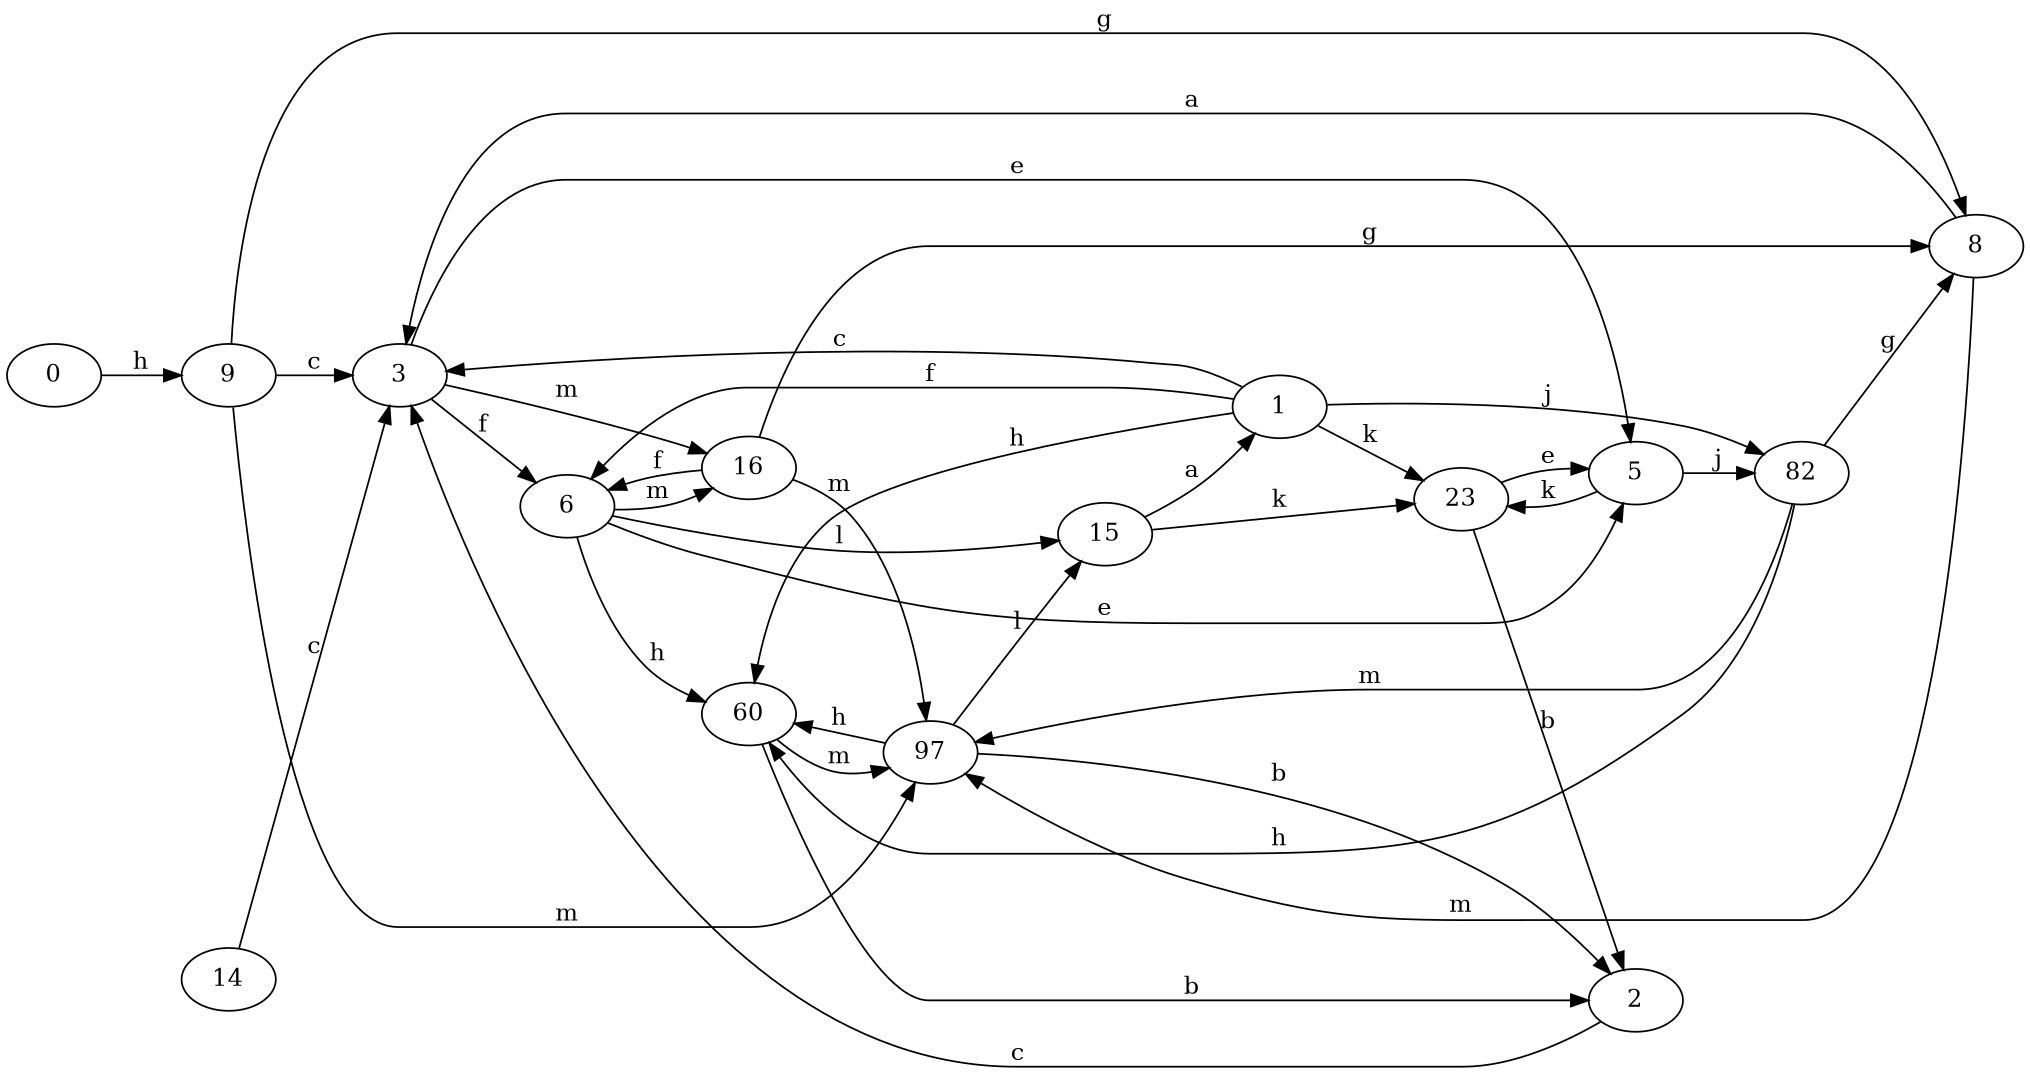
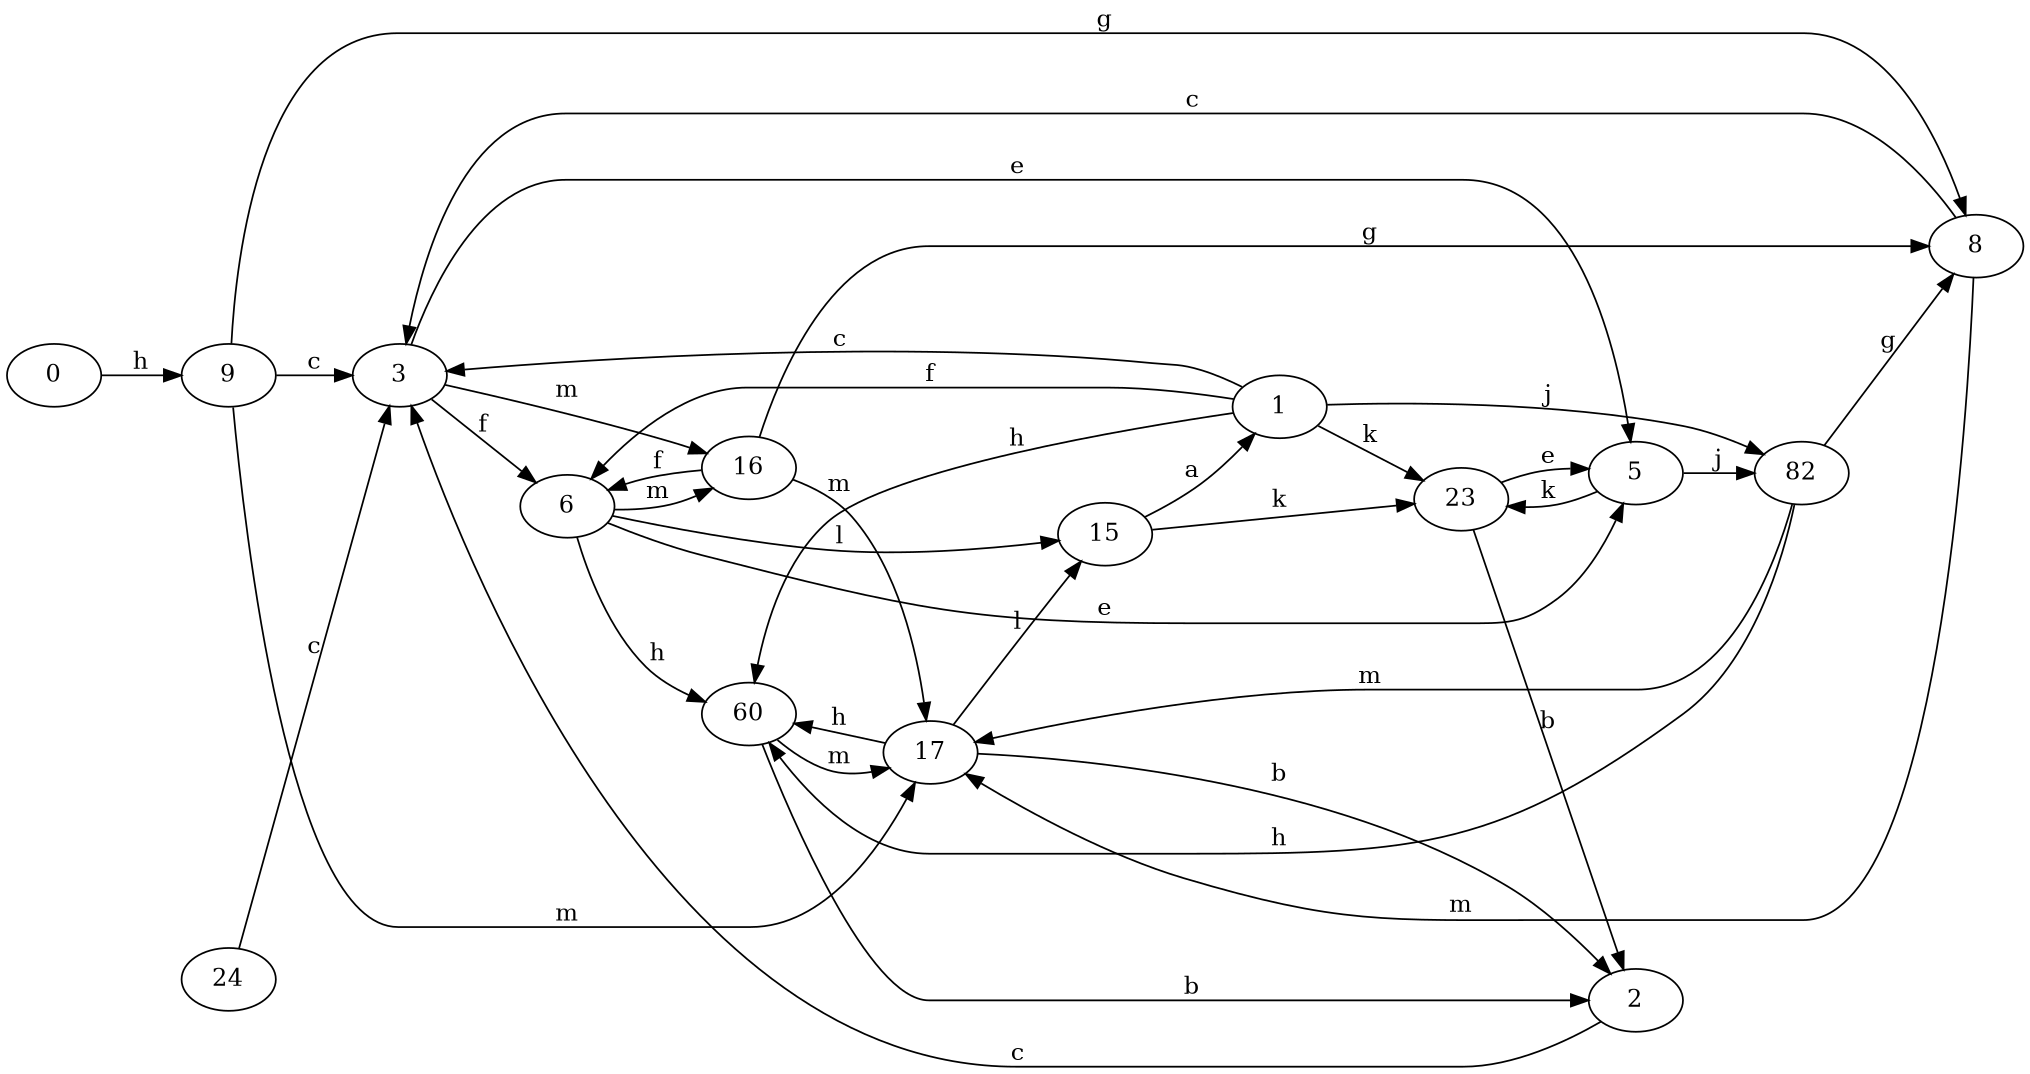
edge "8" -> "3": label "a" -> "c"
node "97": label "97" -> "17"
node "14": label "14" -> "24"
